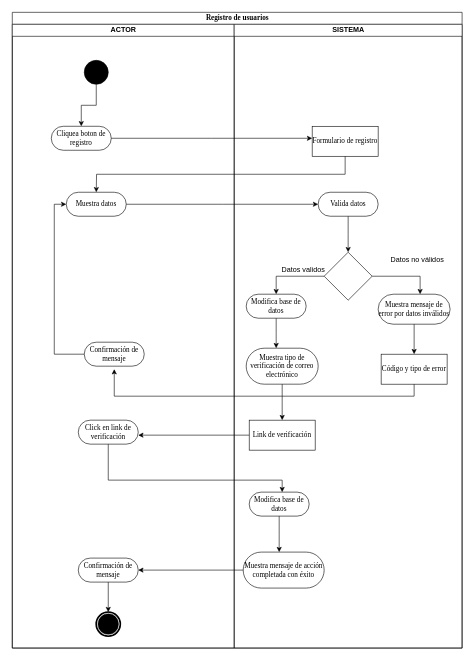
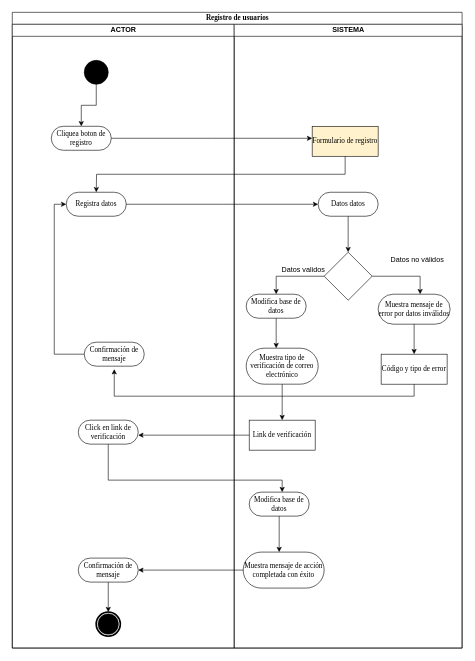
node "Formulario de registro": fillcolor #ffffff -> #fff2cc
node "Muestra datos": label "Muestra datos" -> "Registra datos"
node "Valida datos": label "Valida datos" -> "Datos datos"
